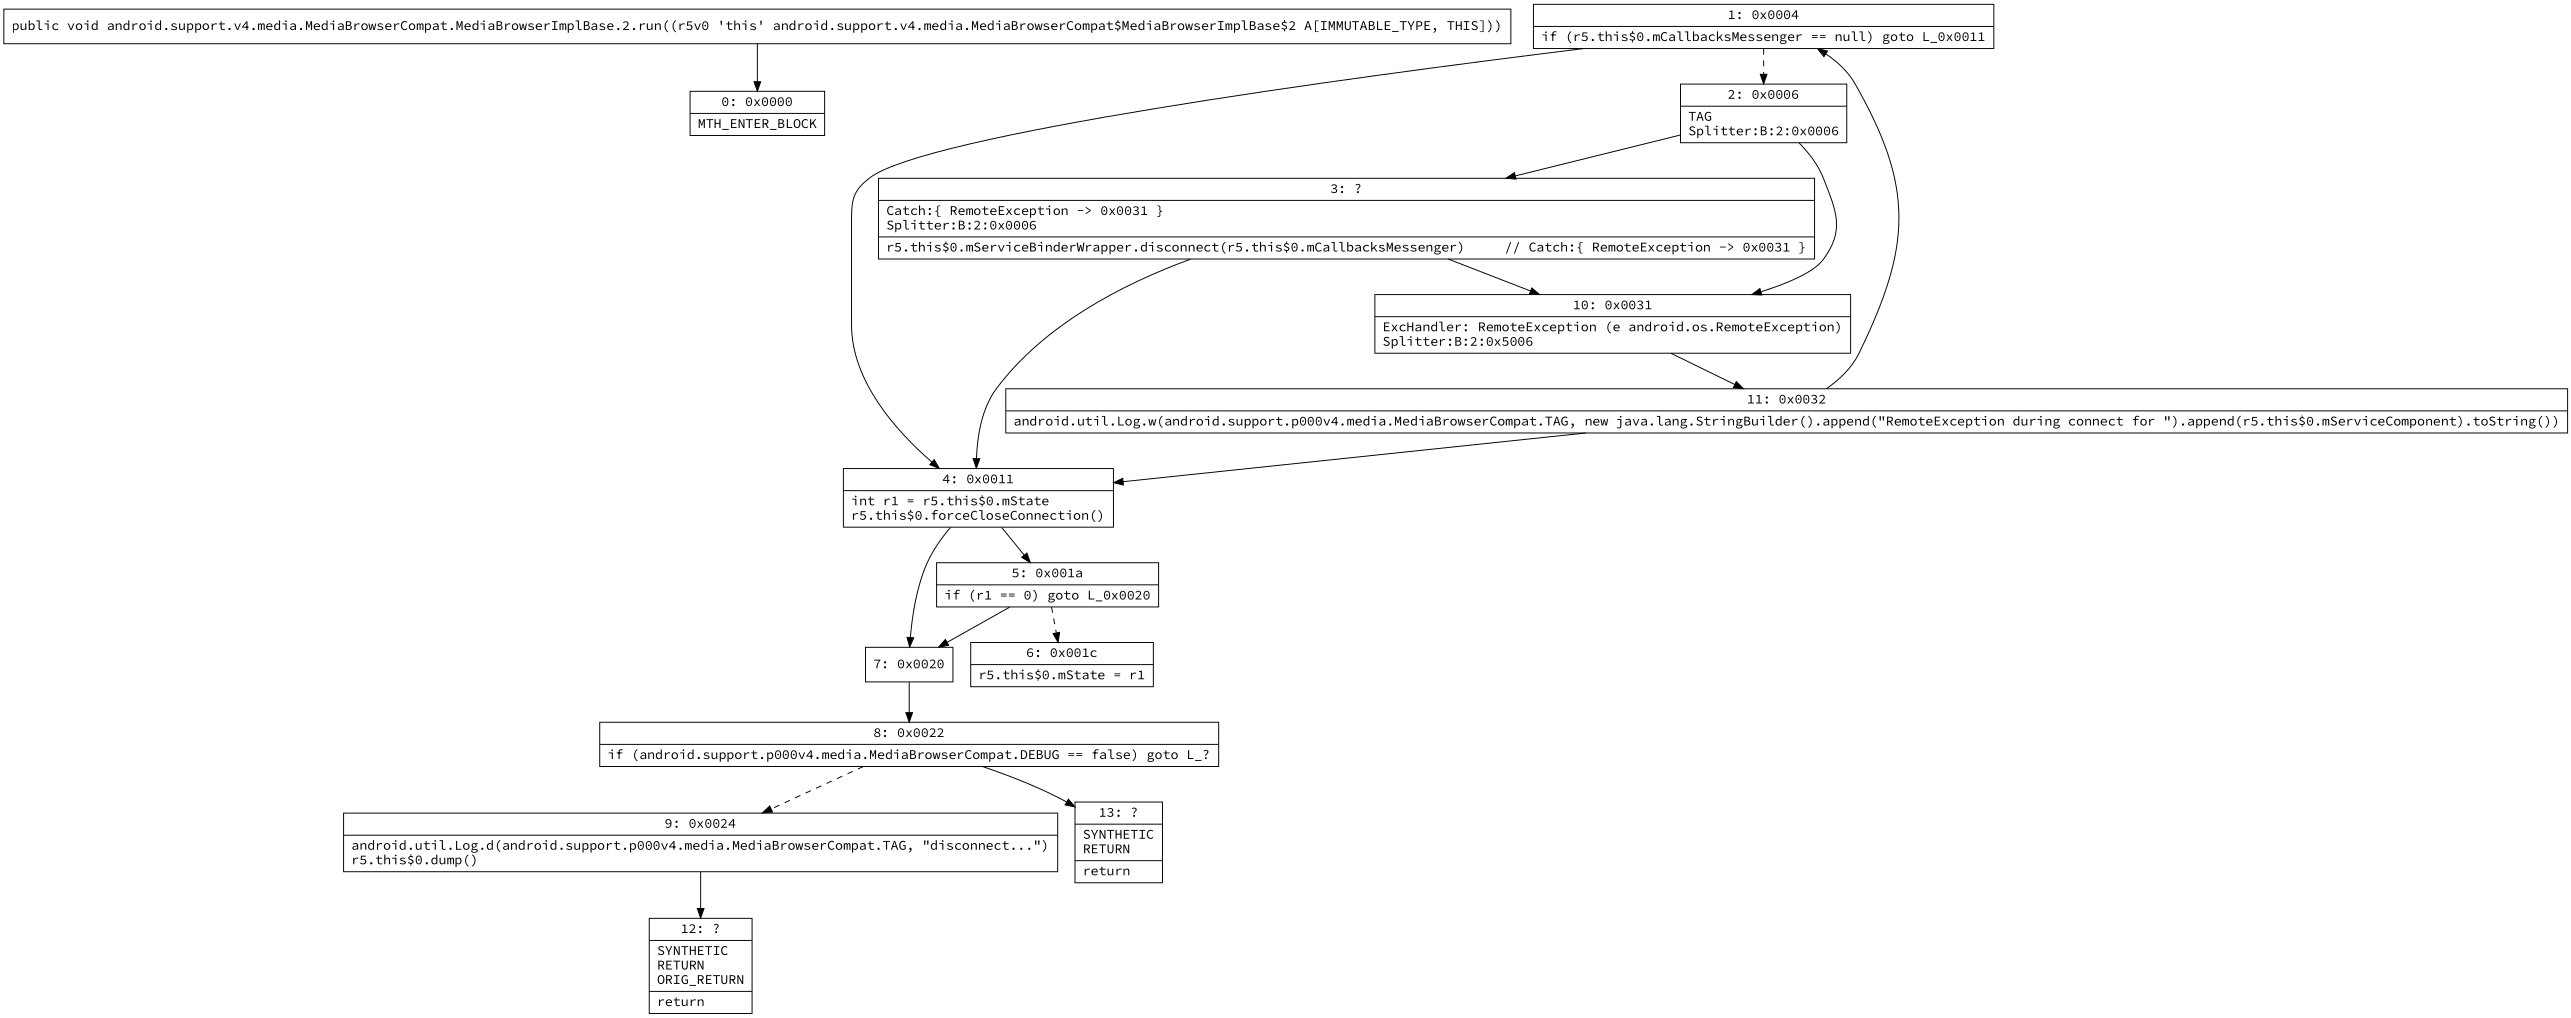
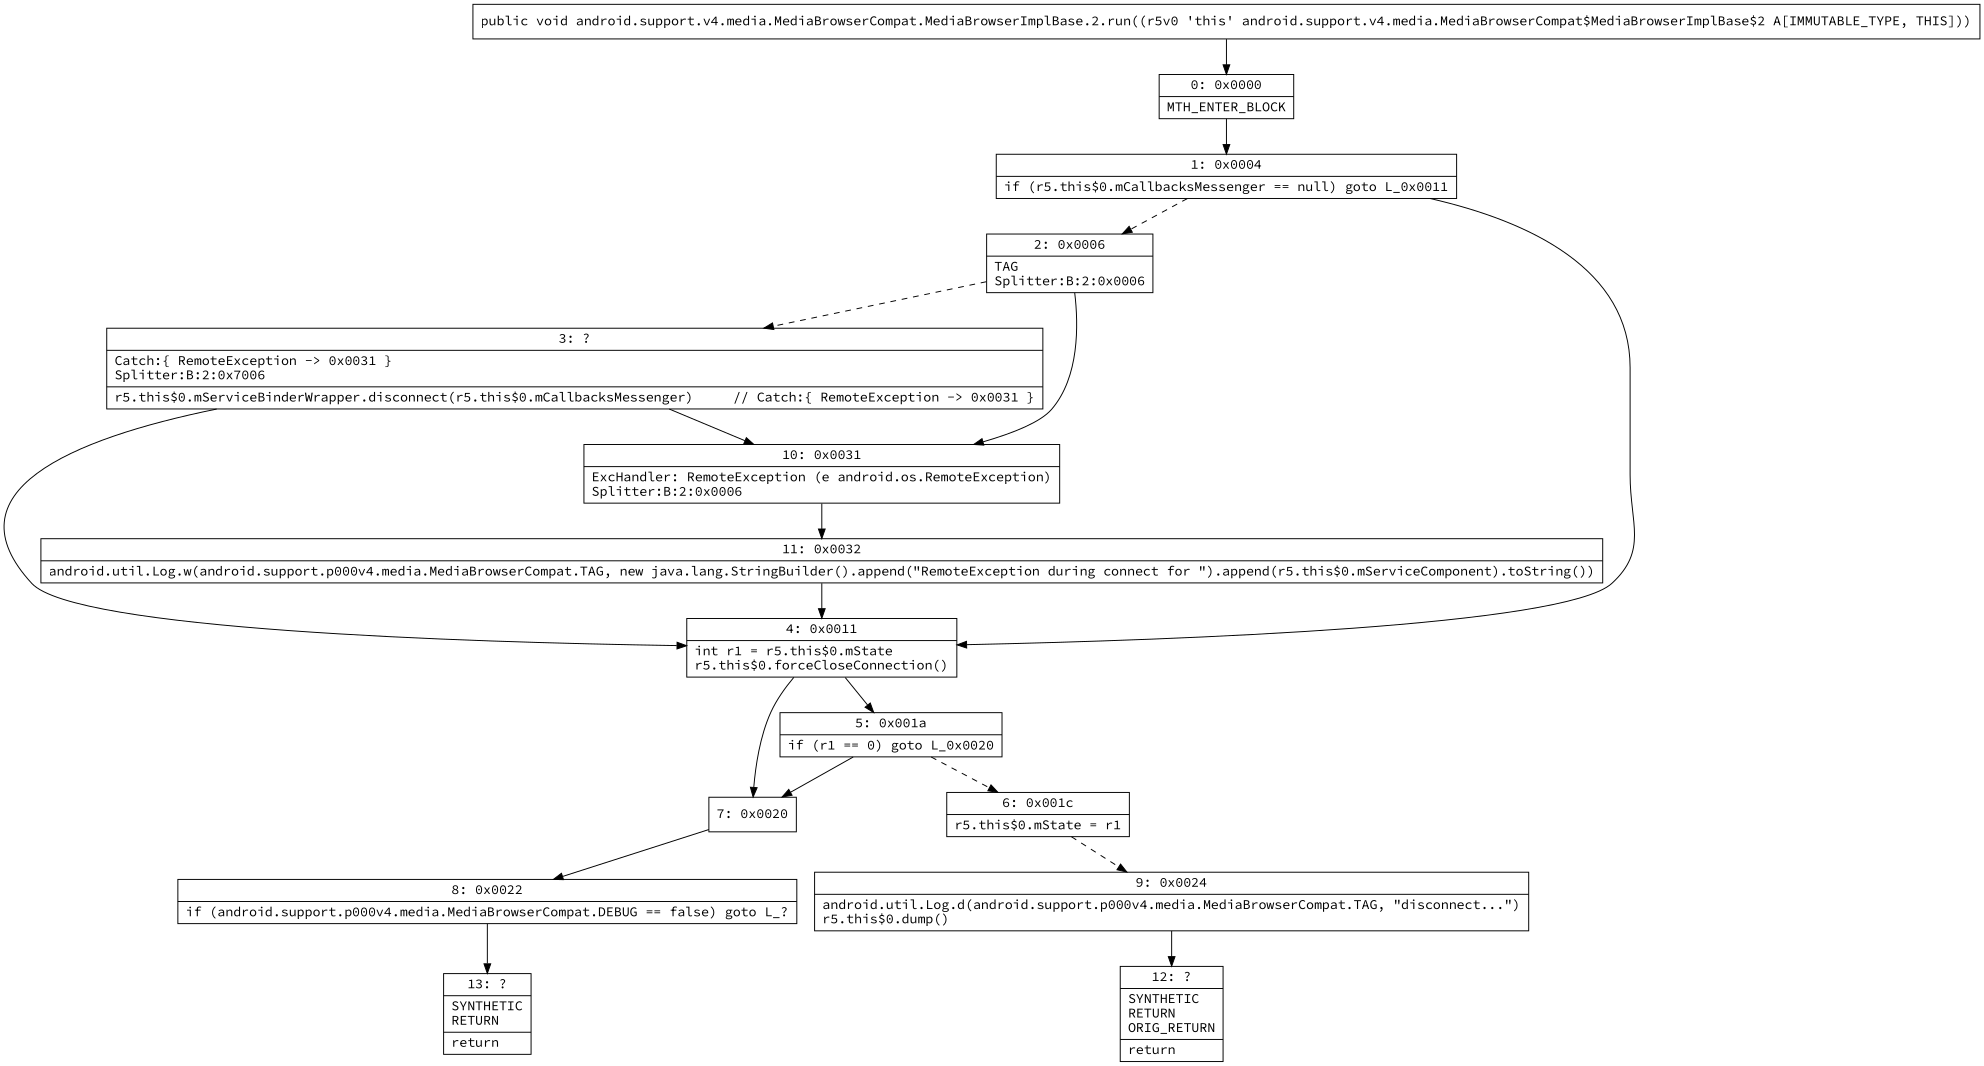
edge "2: 0x0006" -> "3: ?": style solid -> dashed
edge "11: 0x0032" -> "1: 0x0004": now "0: 0x0000" -> "1: 0x0004"
node "3: ?": text "Splitter:B:2:0x0006" -> "Splitter:B:2:0x7006"
node "10: 0x0031": text "Splitter:B:2:0x5006" -> "Splitter:B:2:0x0006"
edge "8: 0x0022" -> "9: 0x0024": now "6: 0x001c" -> "9: 0x0024"
